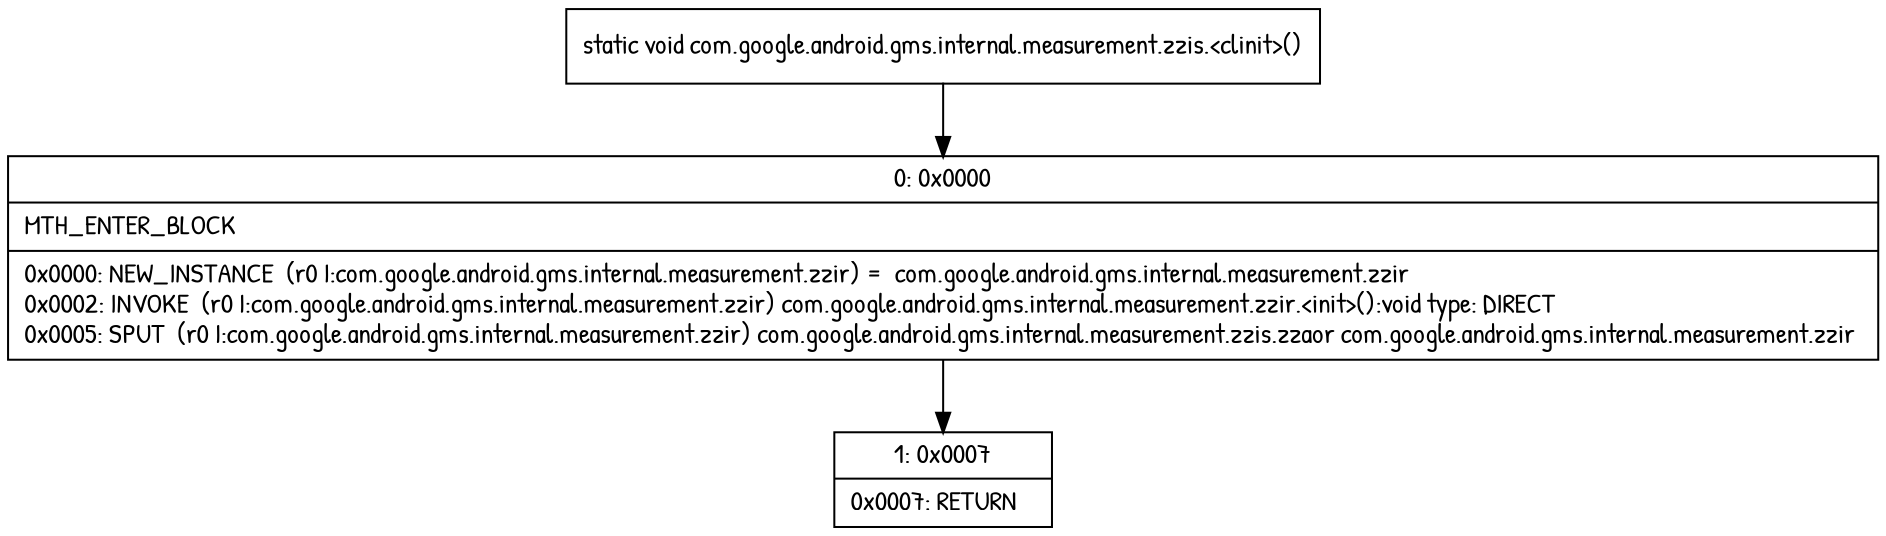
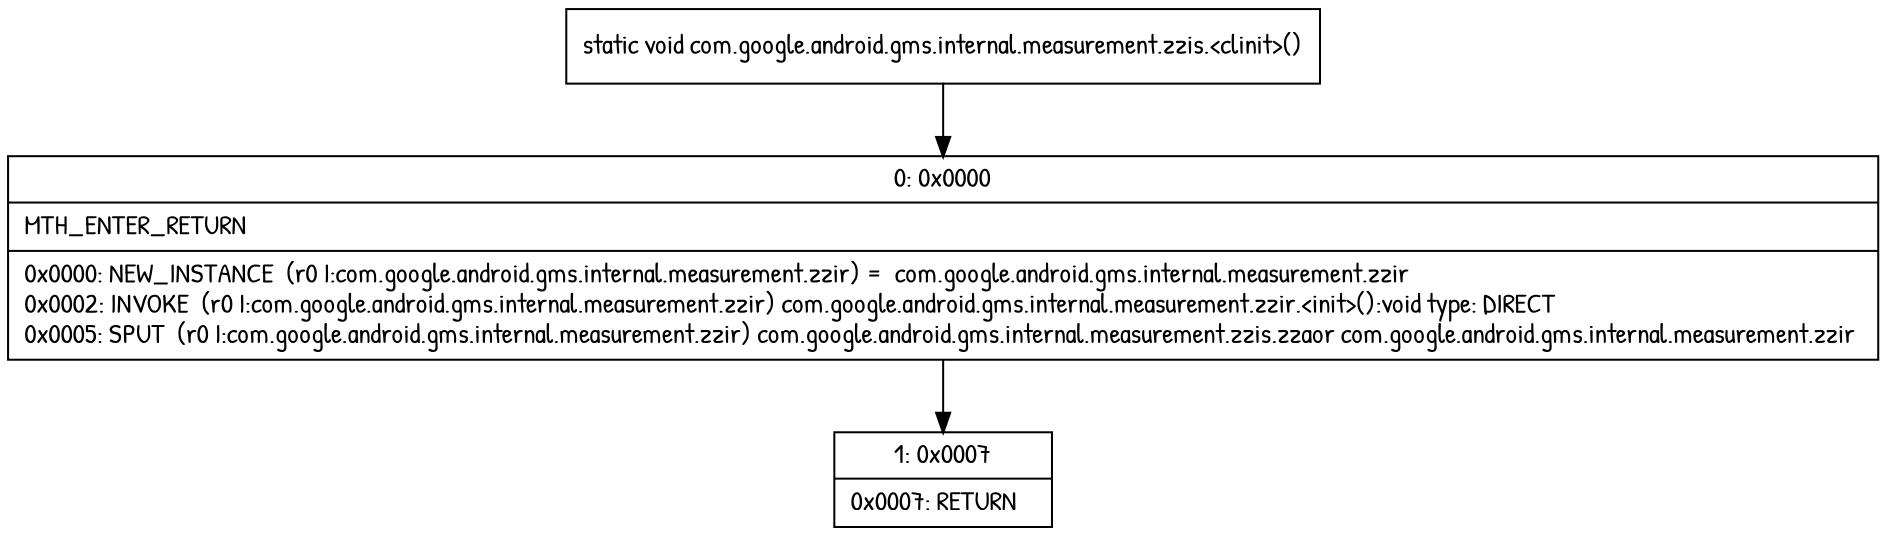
node "0: 0x0000": text "MTH_ENTER_BLOCK" -> "MTH_ENTER_RETURN"
